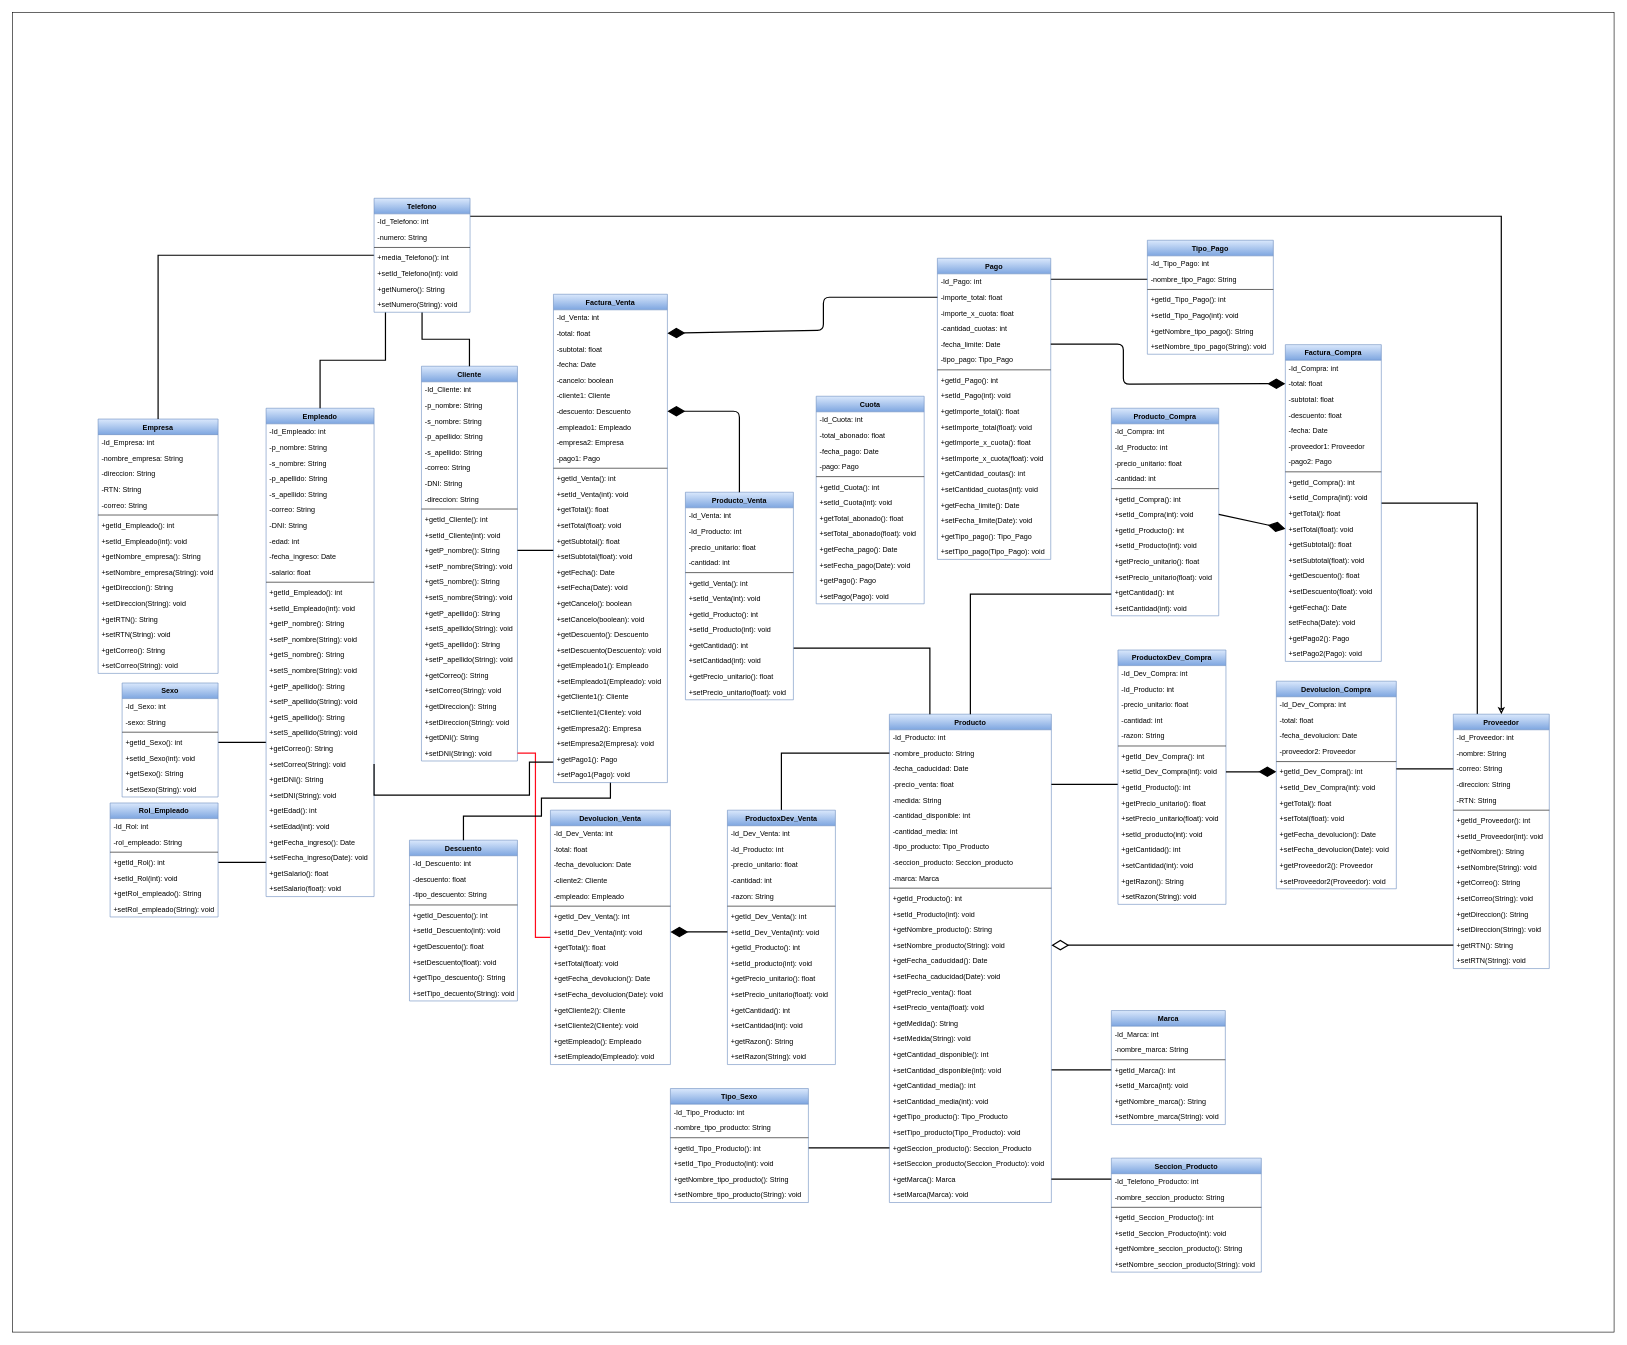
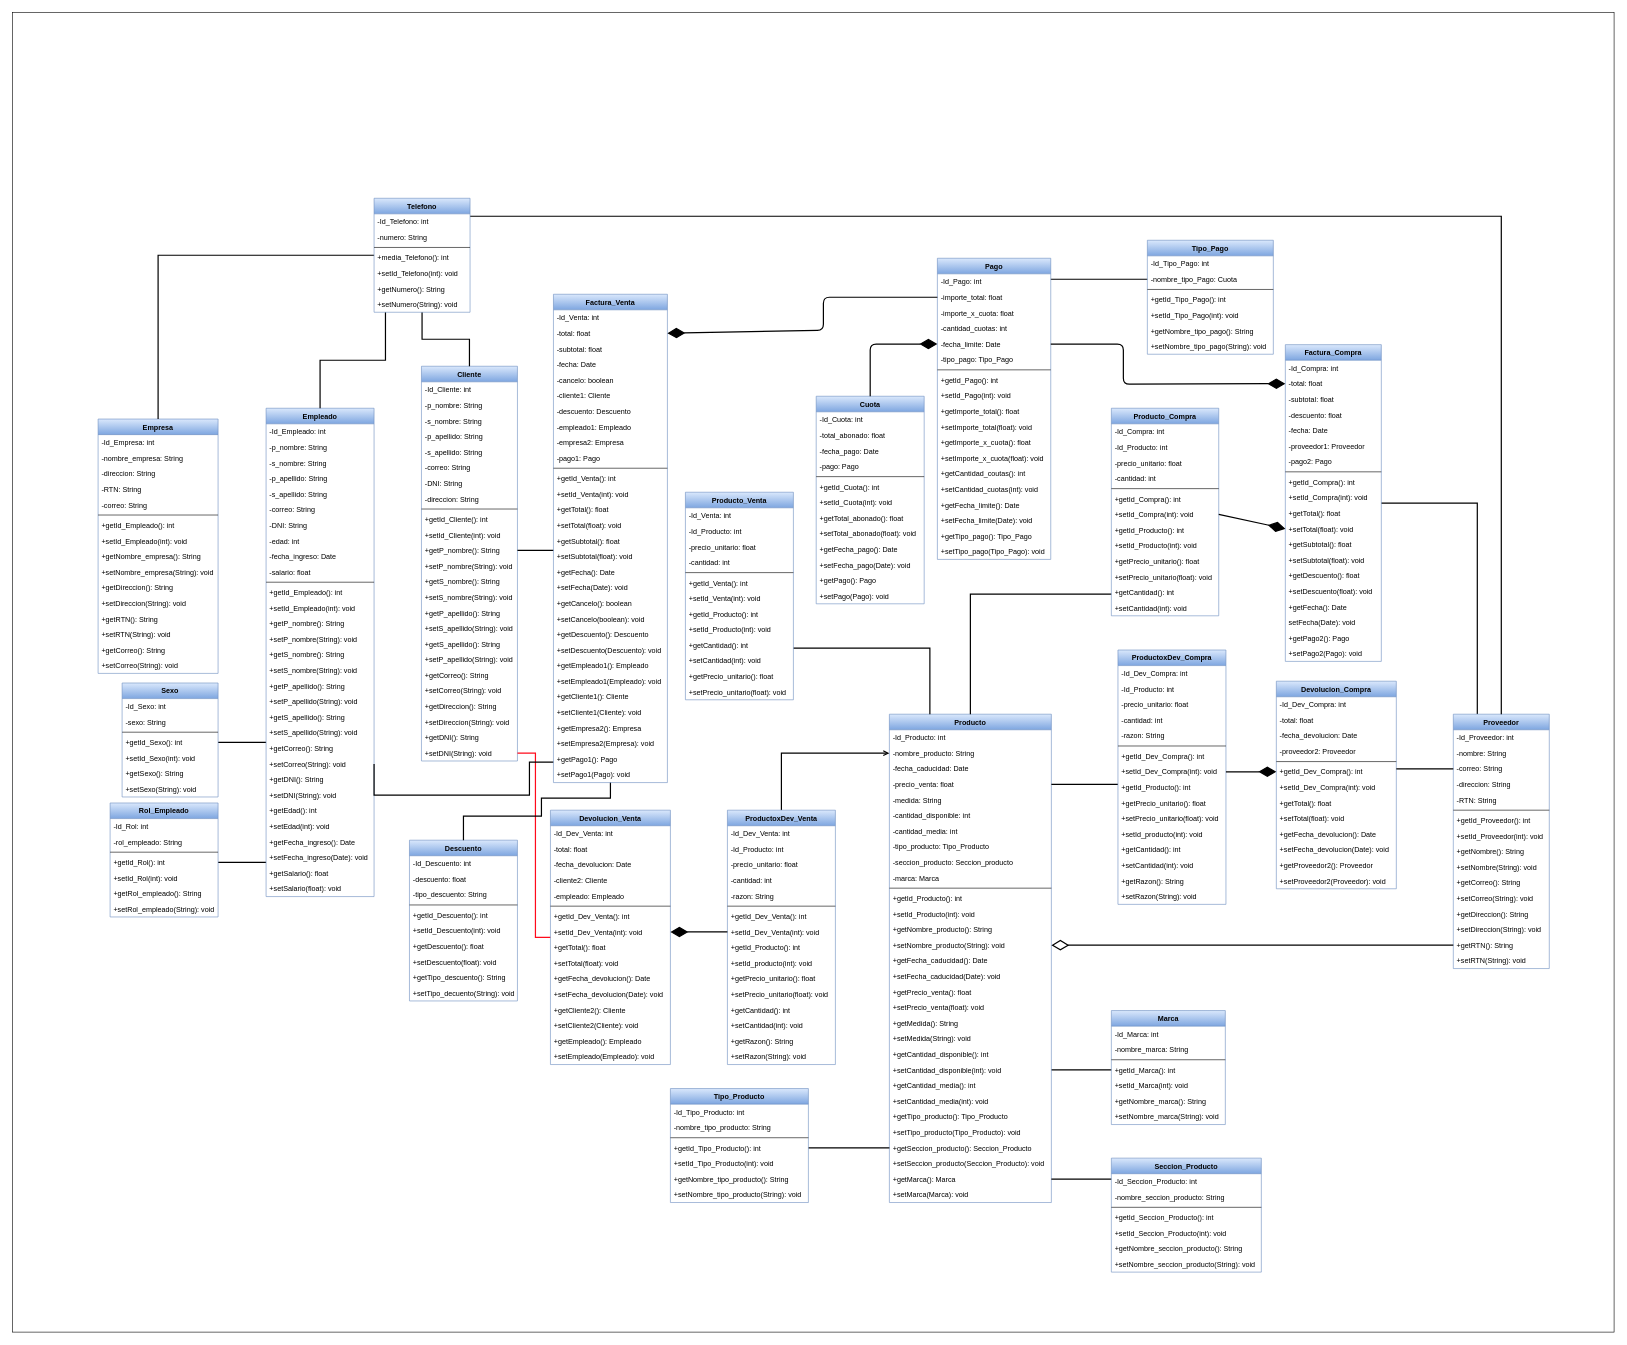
node "-nombre_tipo_Pago: String": label "-nombre_tipo_Pago: String" -> "-nombre_tipo_Pago: Cuota"
edge "Cuota" -> "-fecha_limite: Date": added
edge "Producto_Venta" -> "-descuento: Descuento": removed
edge "Telefono" -> "Proveedor": arrowhead classic -> none
edge "-nombre_producto: String" -- "ProductoxDev_Venta": arrowhead none -> open
node "Tipo_Sexo": label "Tipo_Sexo" -> "Tipo_Producto"
node "-Id_Telefono_Producto: int": label "-Id_Telefono_Producto: int" -> "-Id_Seccion_Producto: int"
